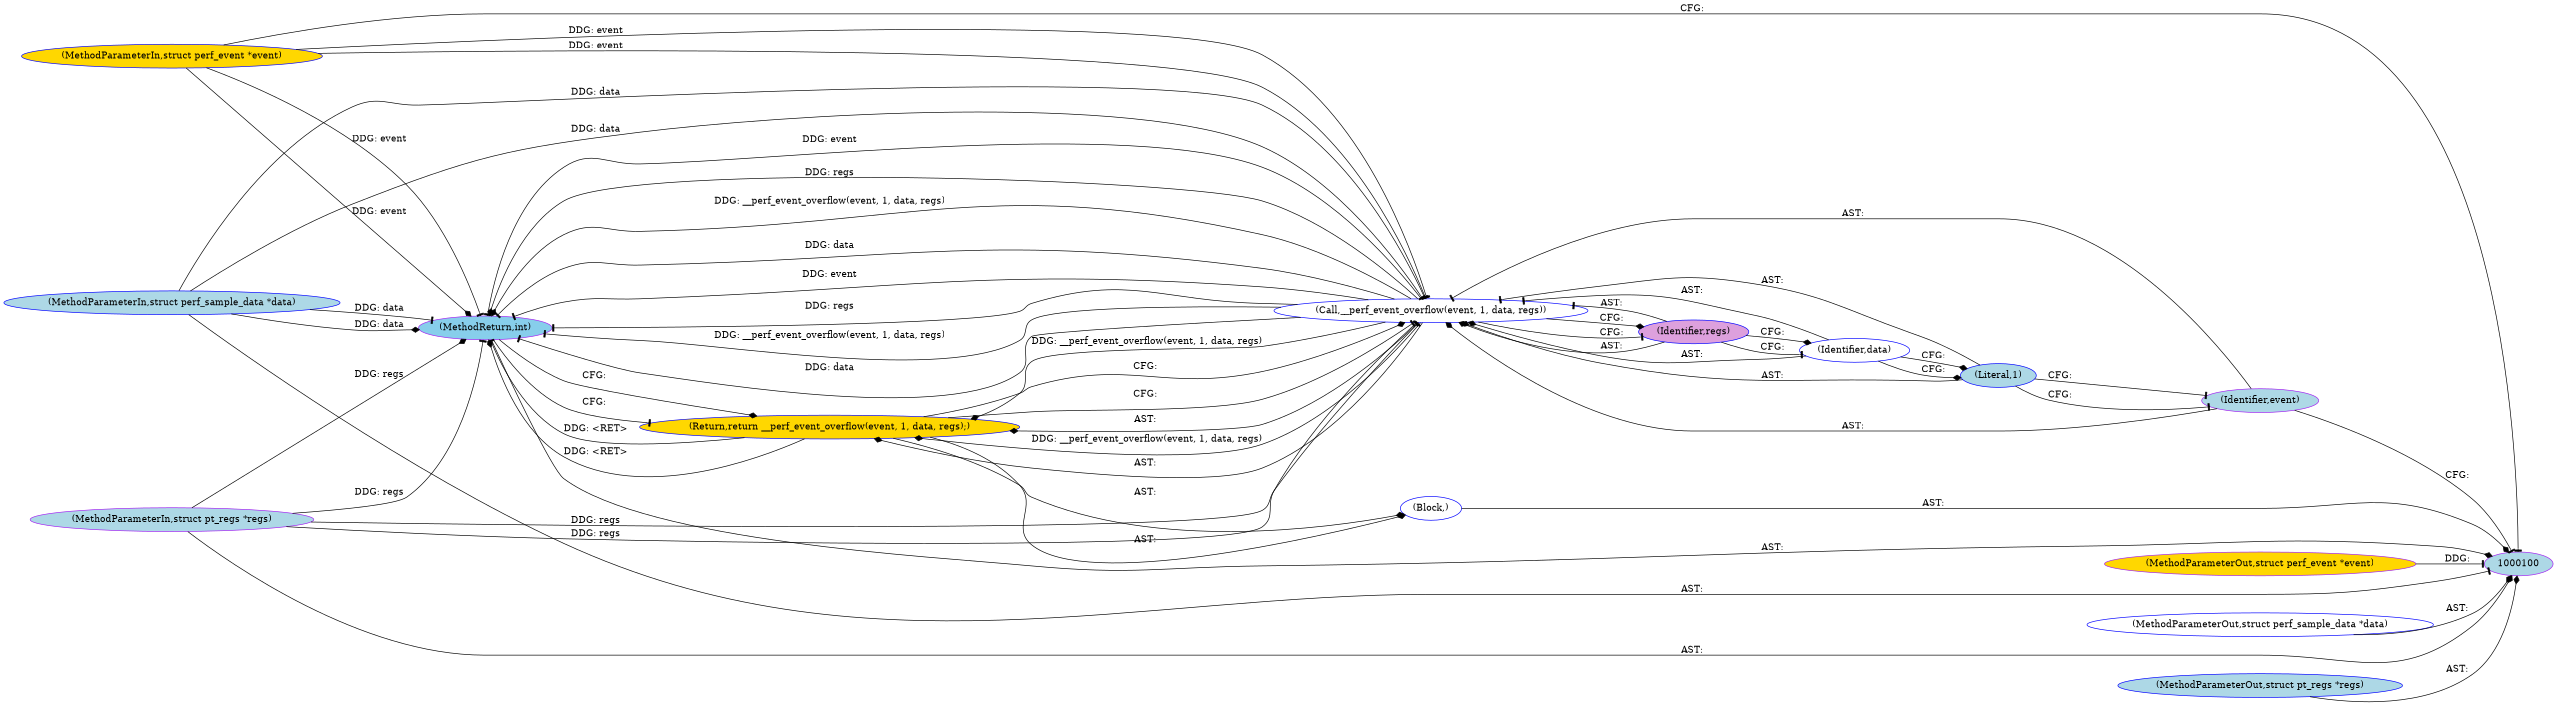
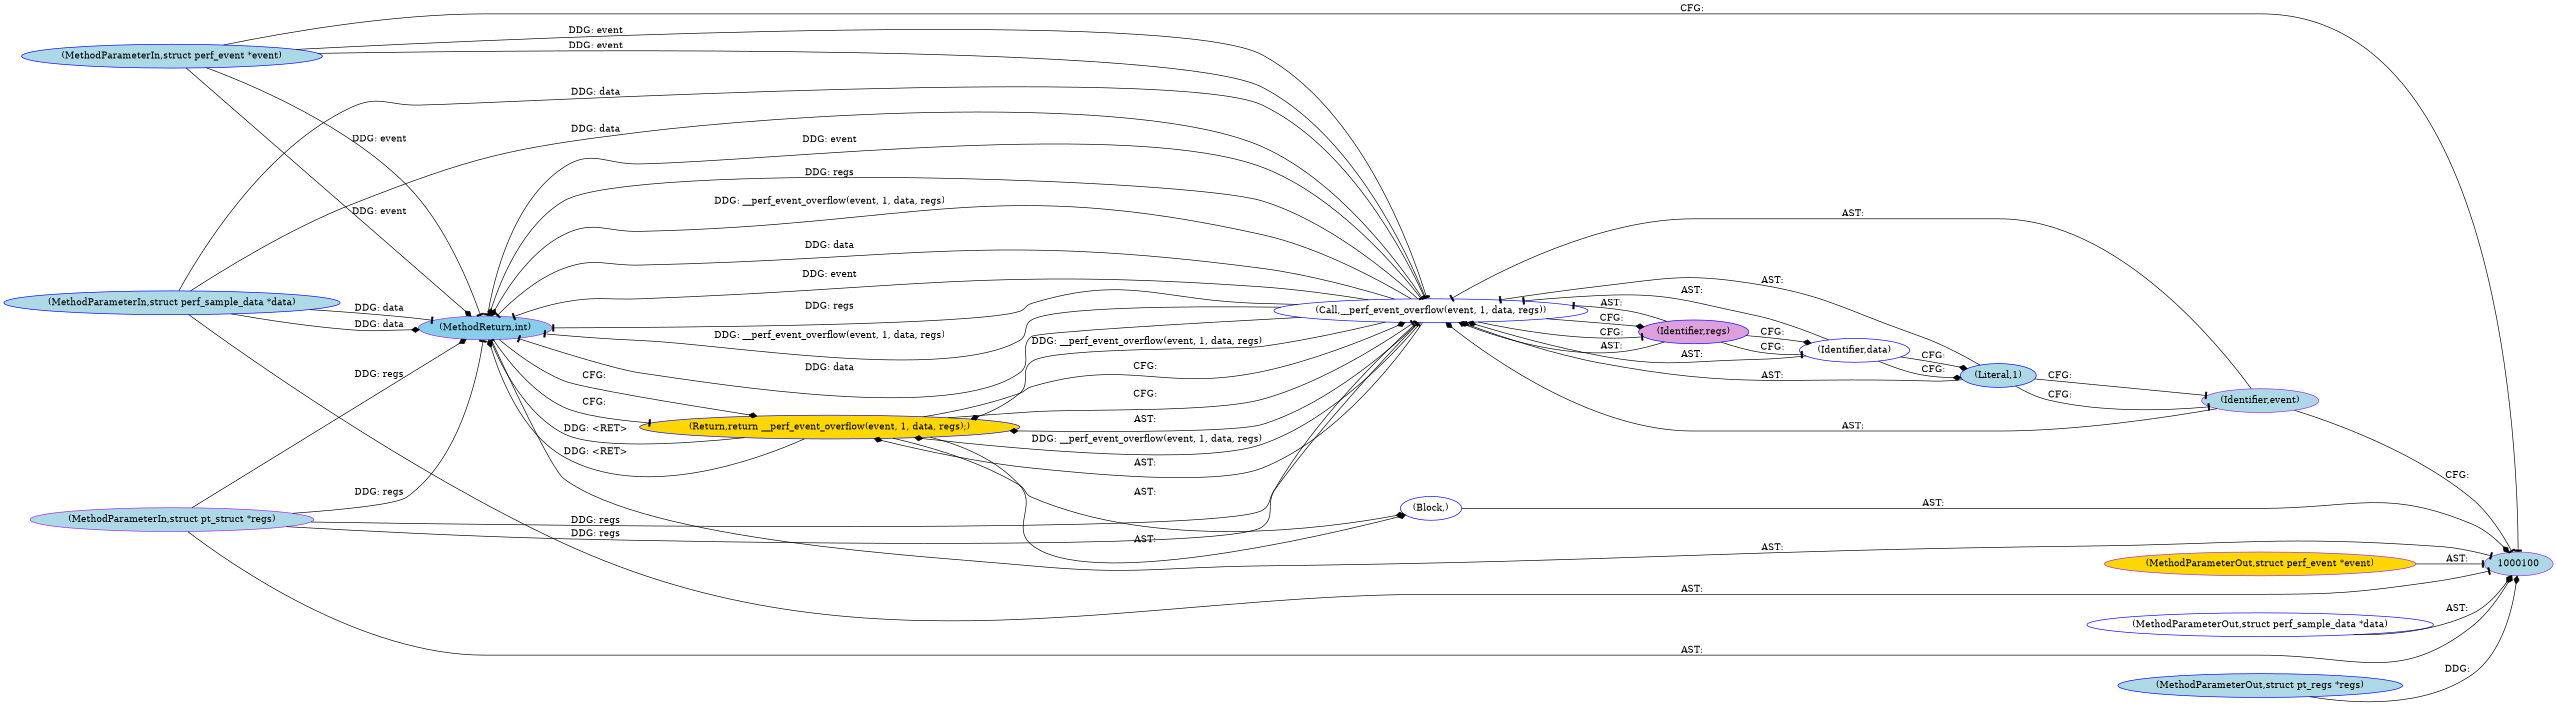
node "(MethodParameterIn,struct perf_event *event)": fillcolor gold -> lightblue
node "(MethodParameterIn,struct pt_regs *regs)": label "(MethodParameterIn,struct pt_regs *regs)" -> "(MethodParameterIn,struct pt_struct *regs)"
edge "(MethodParameterOut,struct perf_event *event)" -> "1000100": label "DDG: " -> "AST: "
edge "(MethodReturn,int)" -> "1000100": arrowhead diamond -> tee
edge "(MethodParameterOut,struct pt_regs *regs)" -> "1000100": label "AST: " -> "DDG: "
